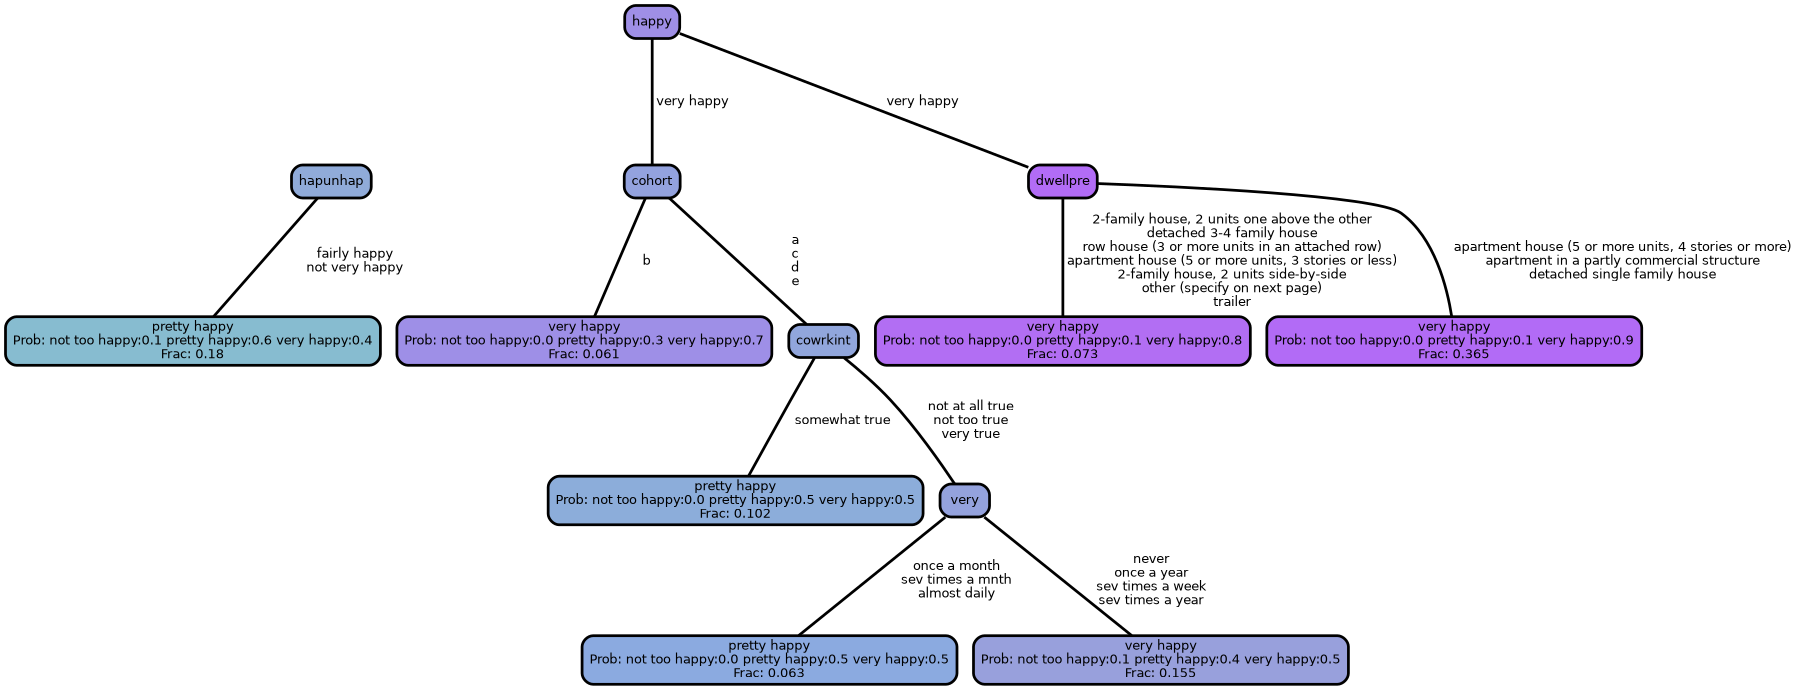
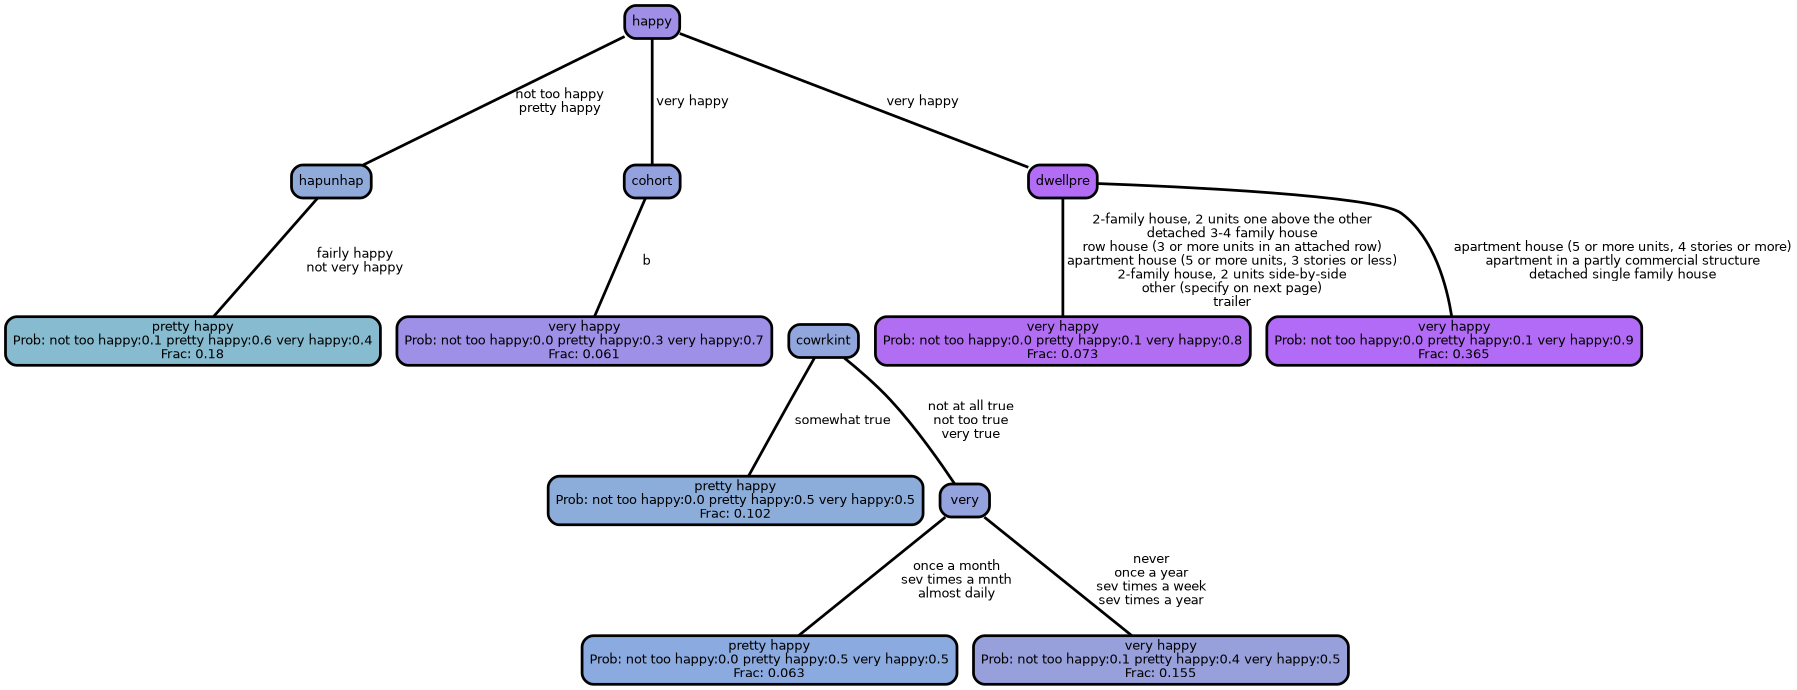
edge "happy" -- "hapunhap": added, label "not too happy pretty happy"
edge "cohort" -- "cowrkint": removed, label "a c d e"
